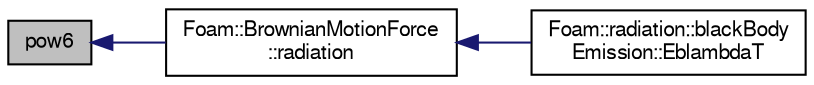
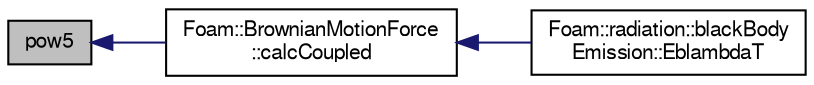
node "pow6": label "pow6" -> "pow5"
node "Foam::BrownianMotionForce ::radiation": label "Foam::BrownianMotionForce ::radiation" -> "Foam::BrownianMotionForce ::calcCoupled"
